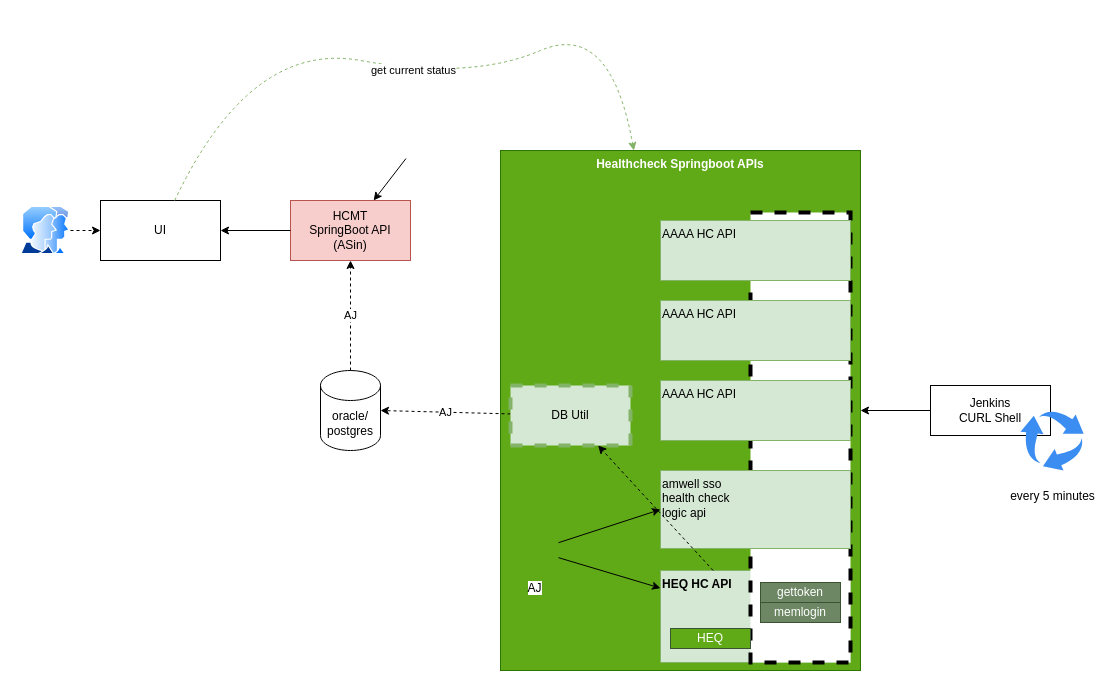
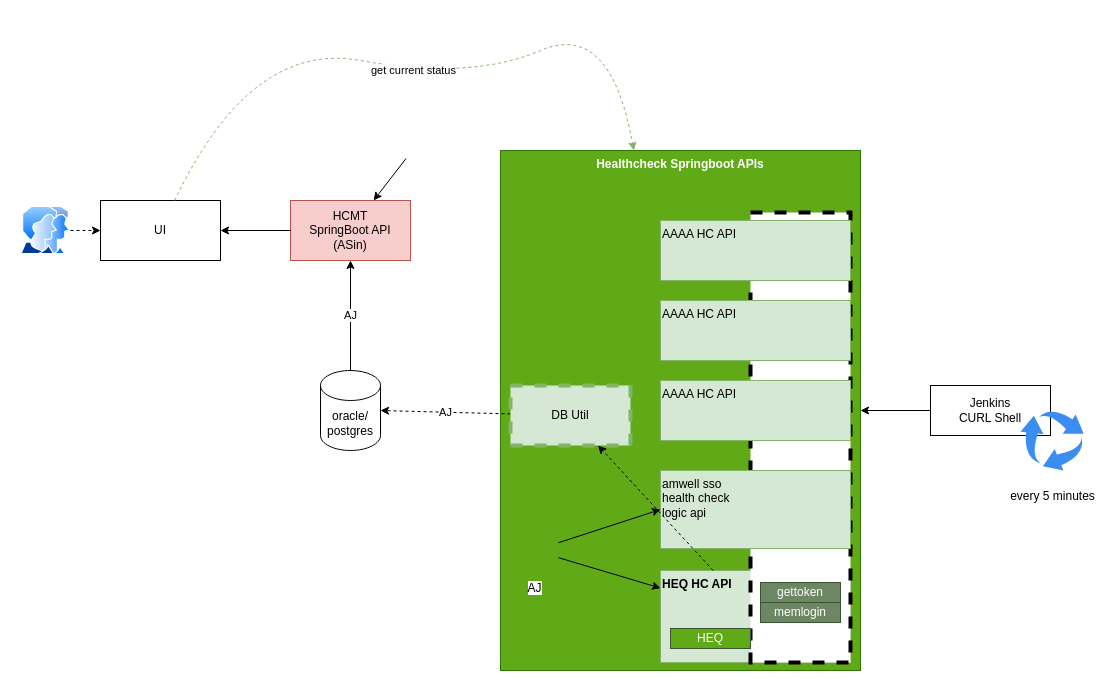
edge "oracle/ postgres" -> "HCMT SpringBoot API (ASin)": style dashed -> solid
